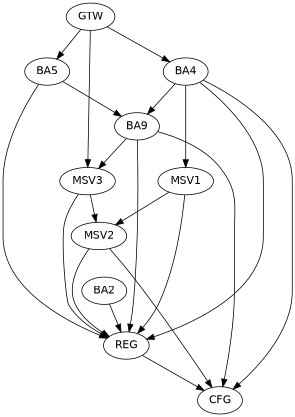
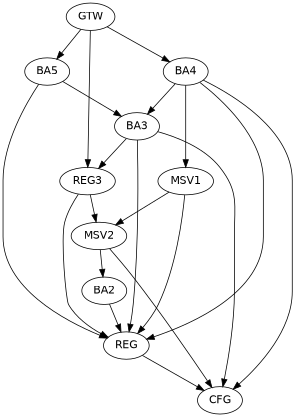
node "BA9": label "BA9" -> "BA3"
node "MSV3": label "MSV3" -> "REG3"
edge "MSV2" -> "REG": now "MSV2" -> "BA2"
